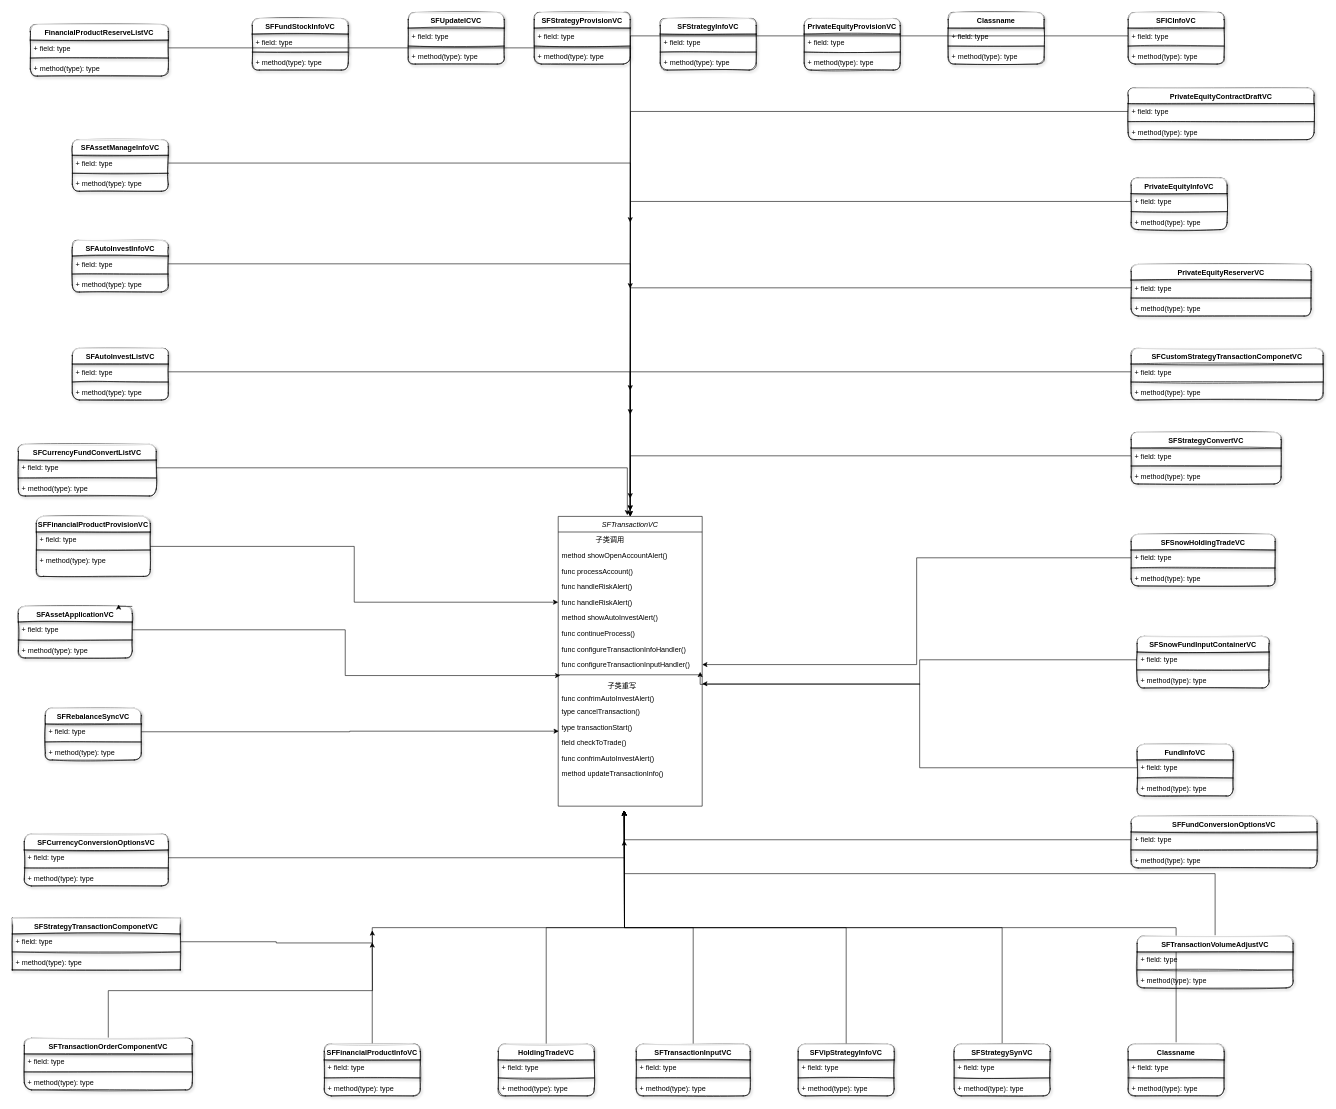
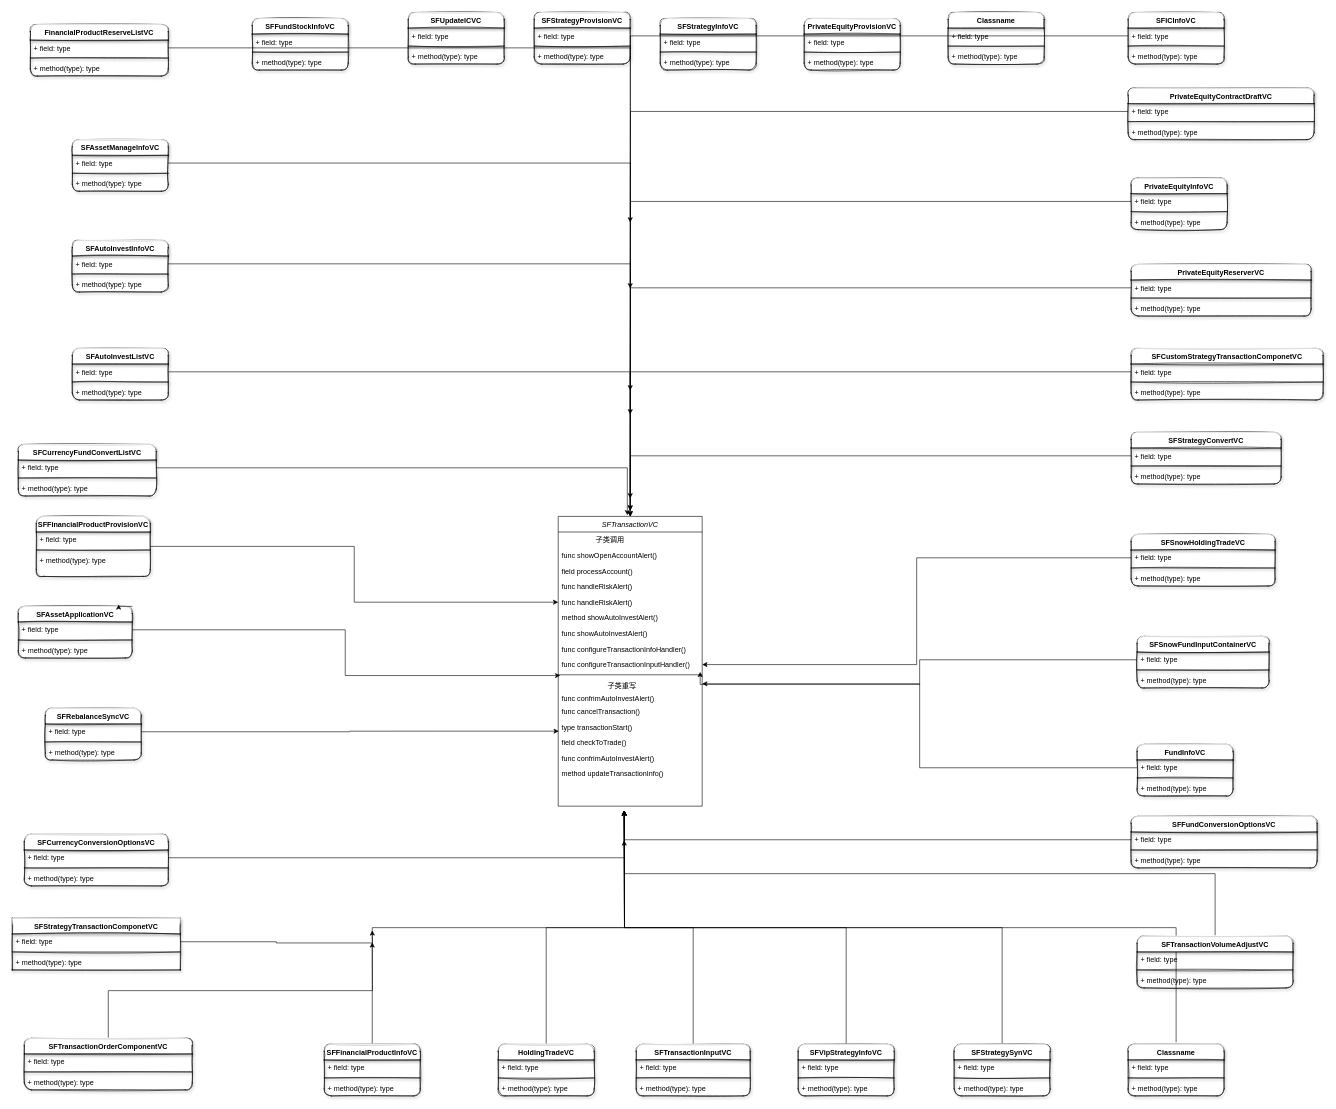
node "method showOpenAccountAlert()": label "method showOpenAccountAlert()" -> "func showOpenAccountAlert()"
node "func processAccount()": label "func processAccount()" -> "field processAccount()"
node "func continueProcess()": label "func continueProcess()" -> "func showAutoInvestAlert()"
node "type cancelTransaction()": label "type cancelTransaction()" -> "func cancelTransaction()"
